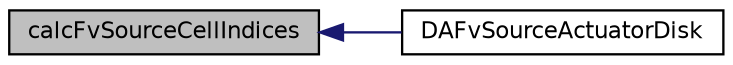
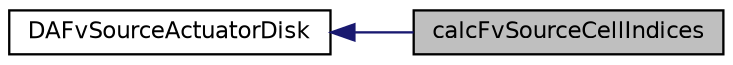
edge "DAFvSourceActuatorDisk" -> "calcFvSourceCellIndices": reversed
